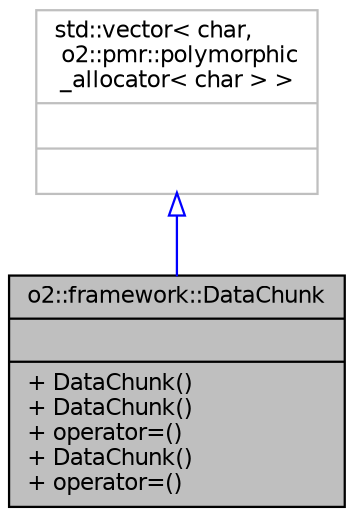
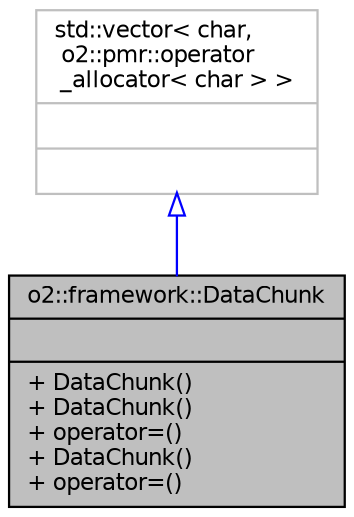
node "std::vector< char,": text "o2::pmr::polymorphic" -> "o2::pmr::operator"
